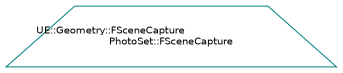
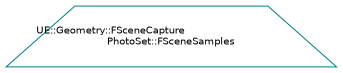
node "UE::Geometry::FSceneCapture PhotoSet::FSceneCapture": label "UE::Geometry::FSceneCapture PhotoSet::FSceneCapture" -> "UE::Geometry::FSceneCapture PhotoSet::FSceneSamples"
